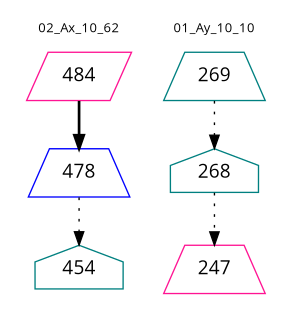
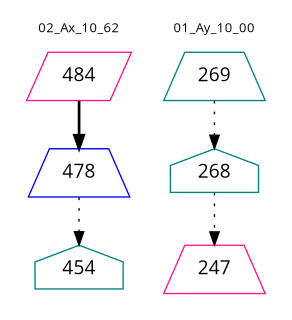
cluster "01_Ay_10_10": label "01_Ay_10_10" -> "01_Ay_10_00"
